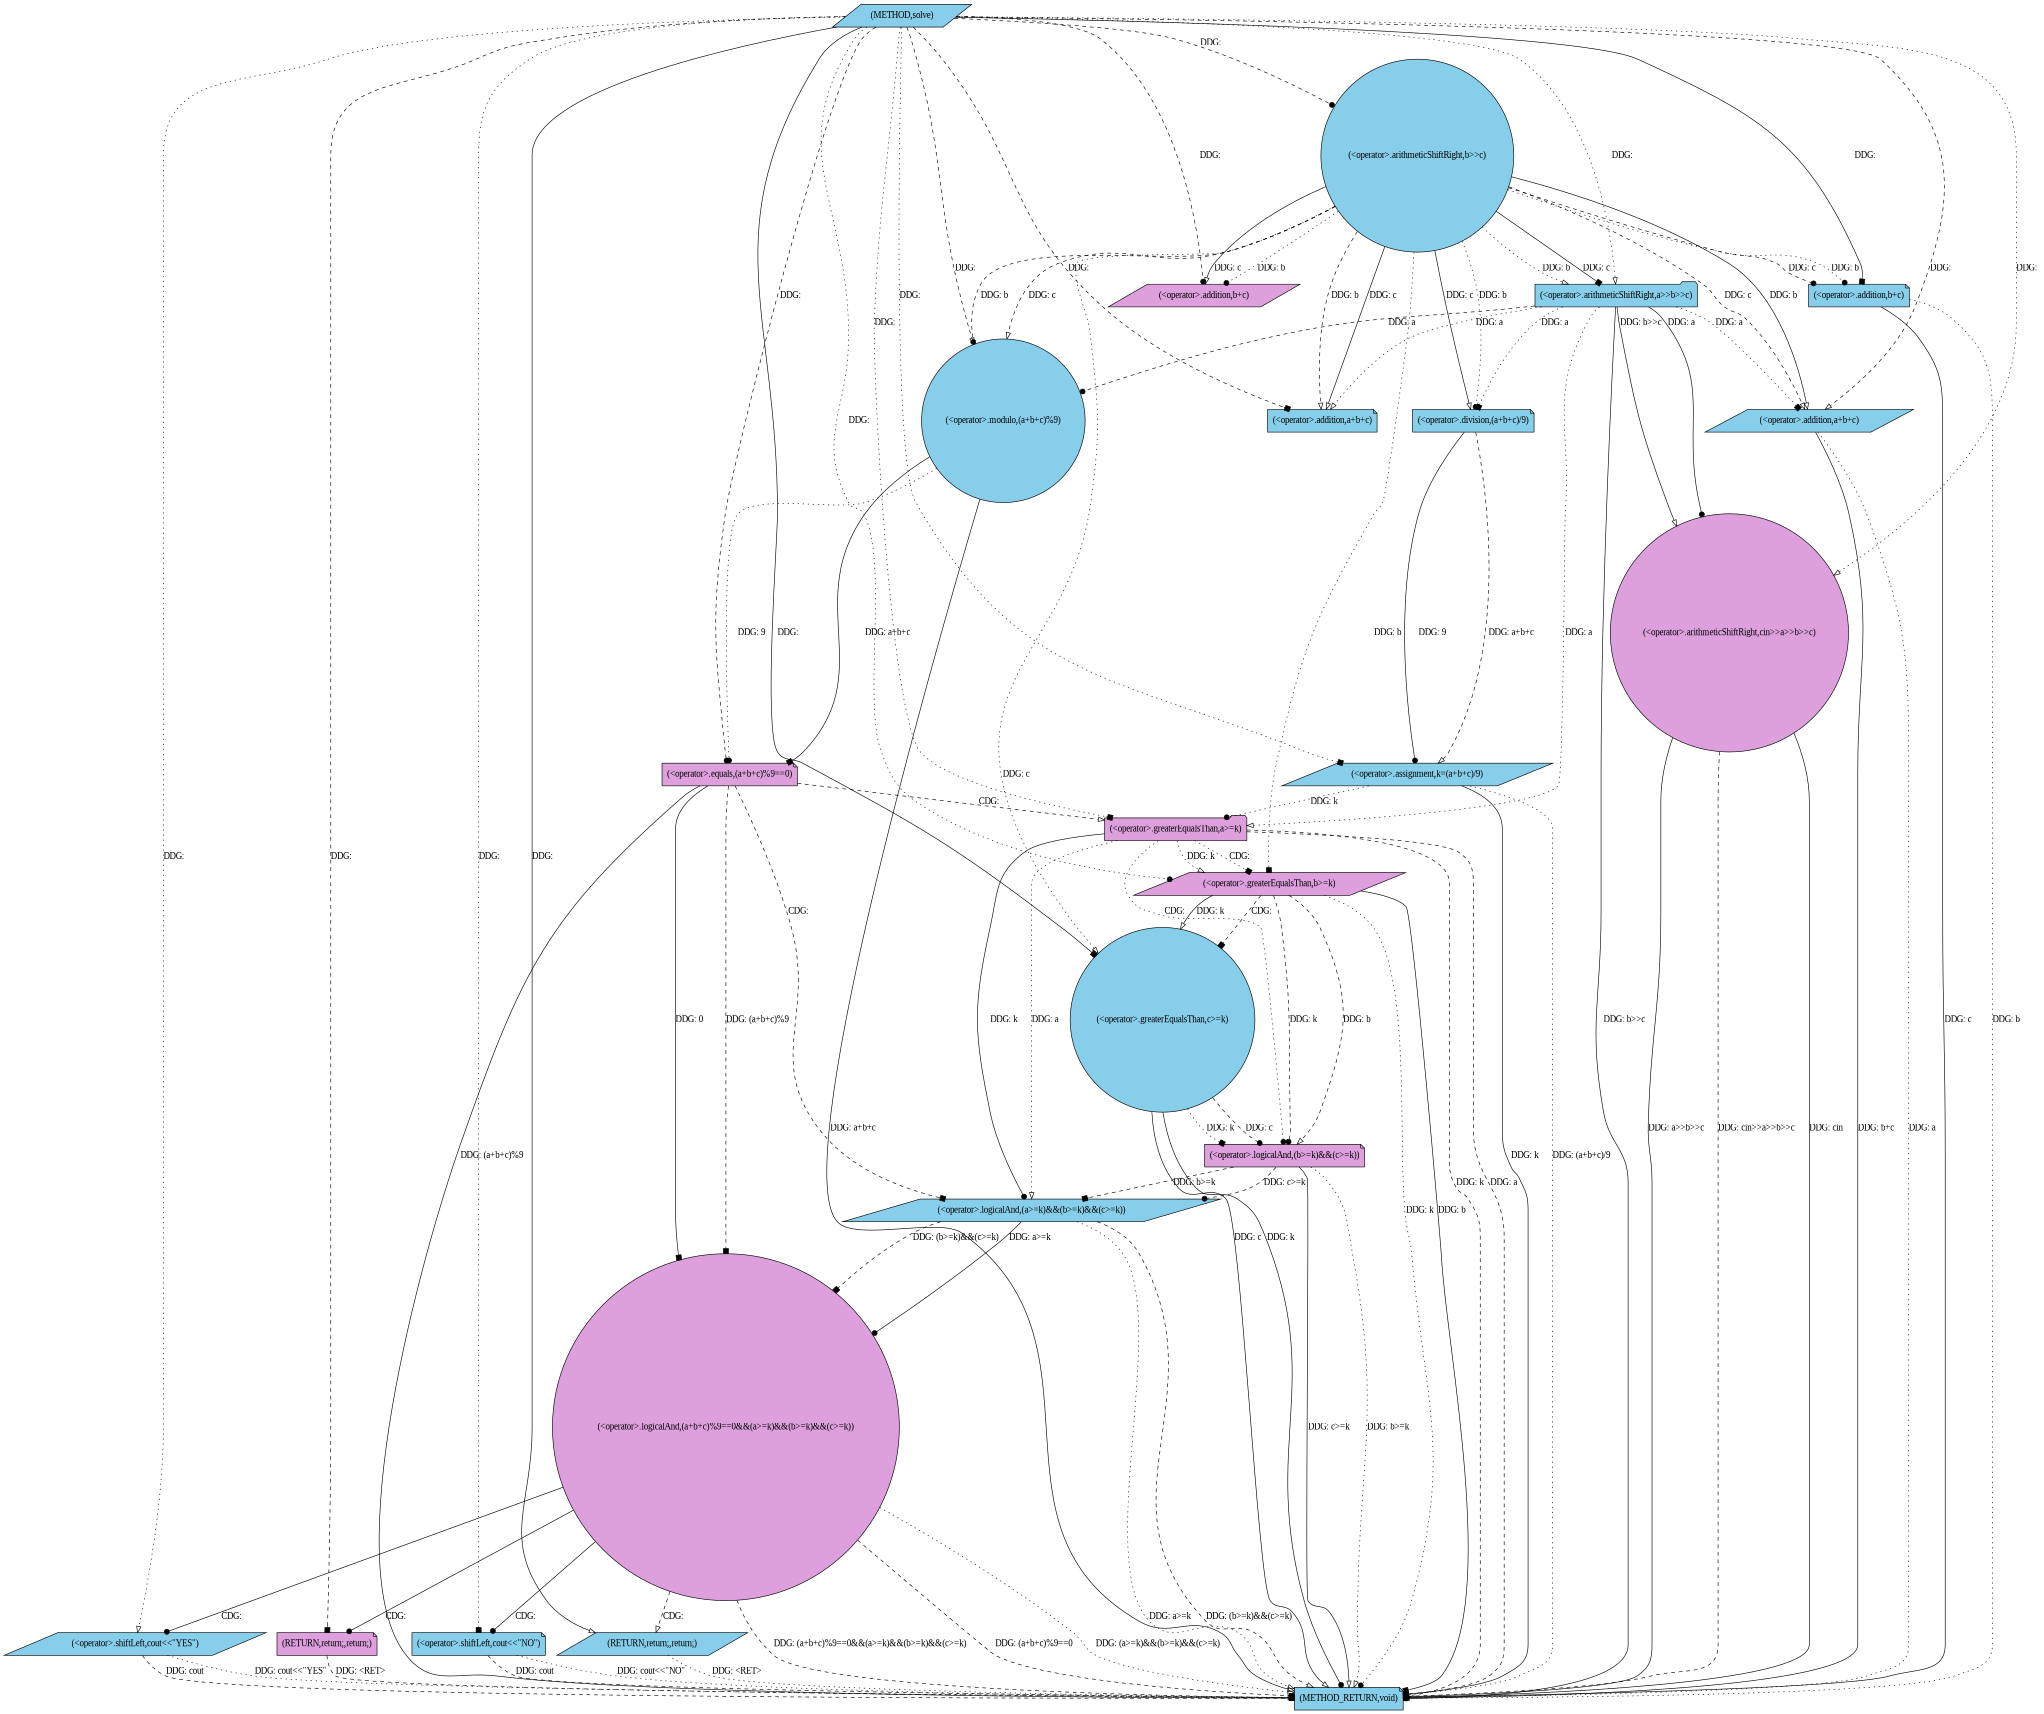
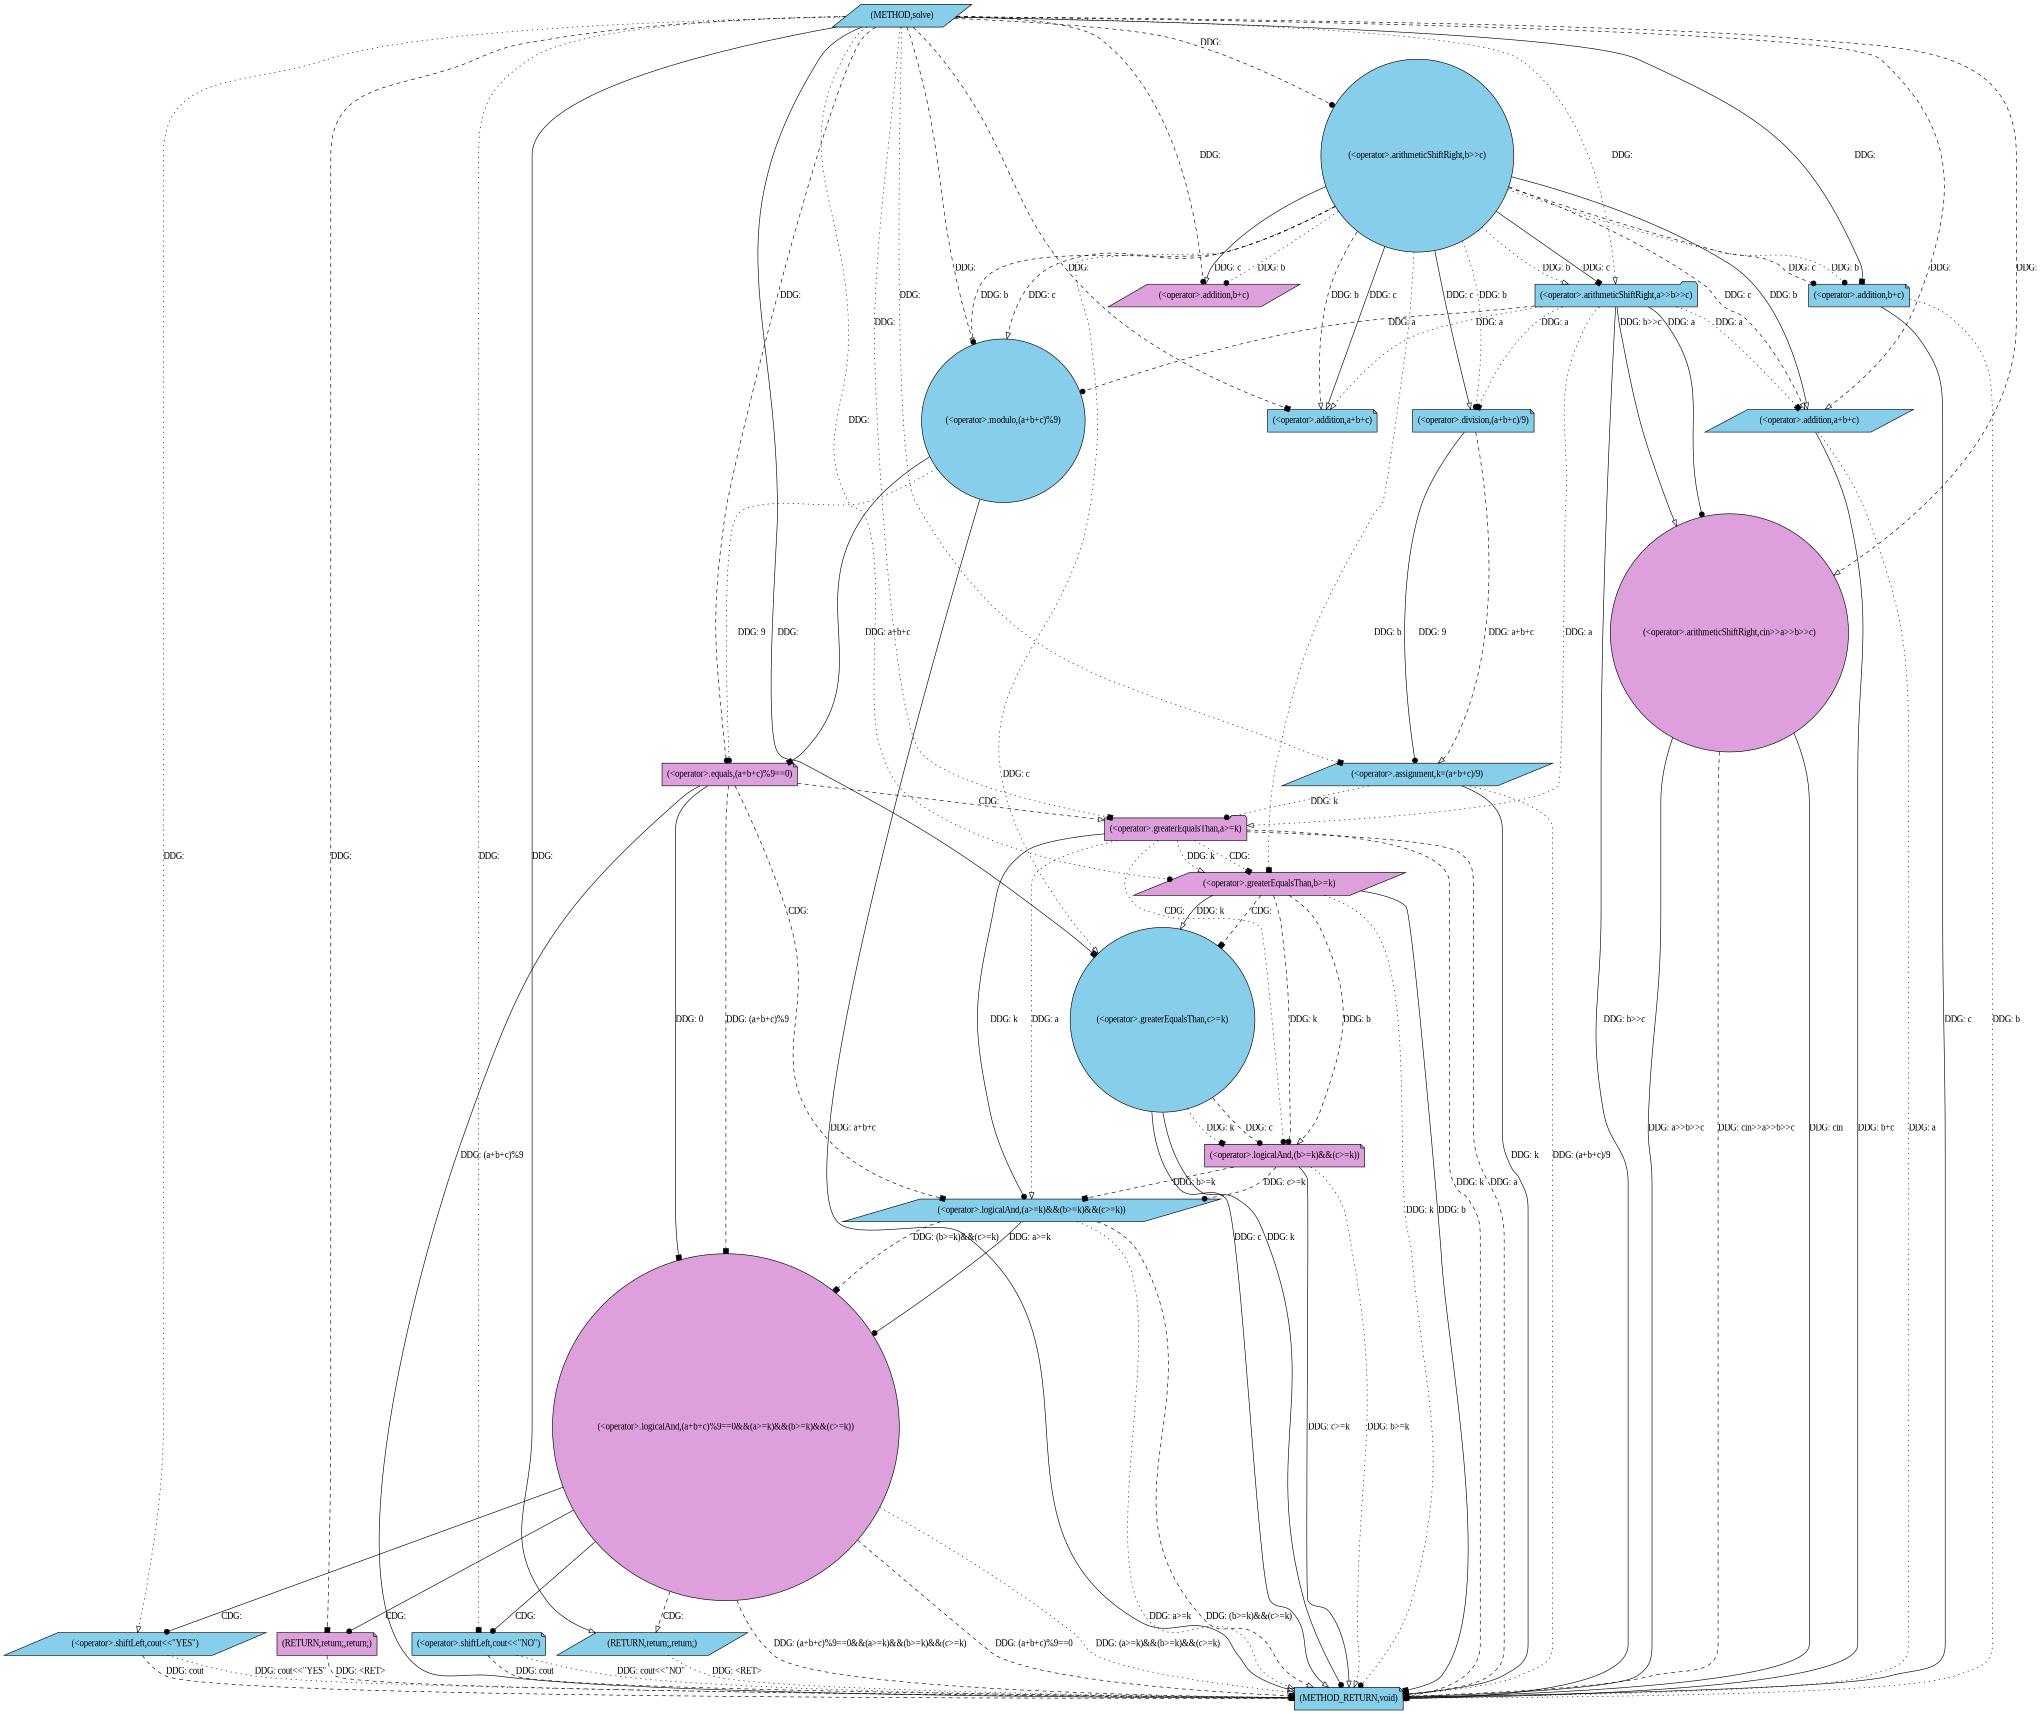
edge "(METHOD,solve)" -> "(<operator>.arithmeticShiftRight,cin>>a>>b>>c)": style dotted -> dashed
